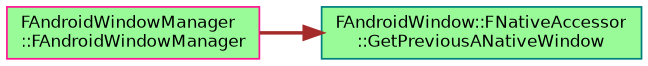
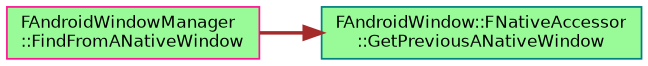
node "FAndroidWindowManager ::FAndroidWindowManager": label "FAndroidWindowManager ::FAndroidWindowManager" -> "FAndroidWindowManager ::FindFromANativeWindow"
